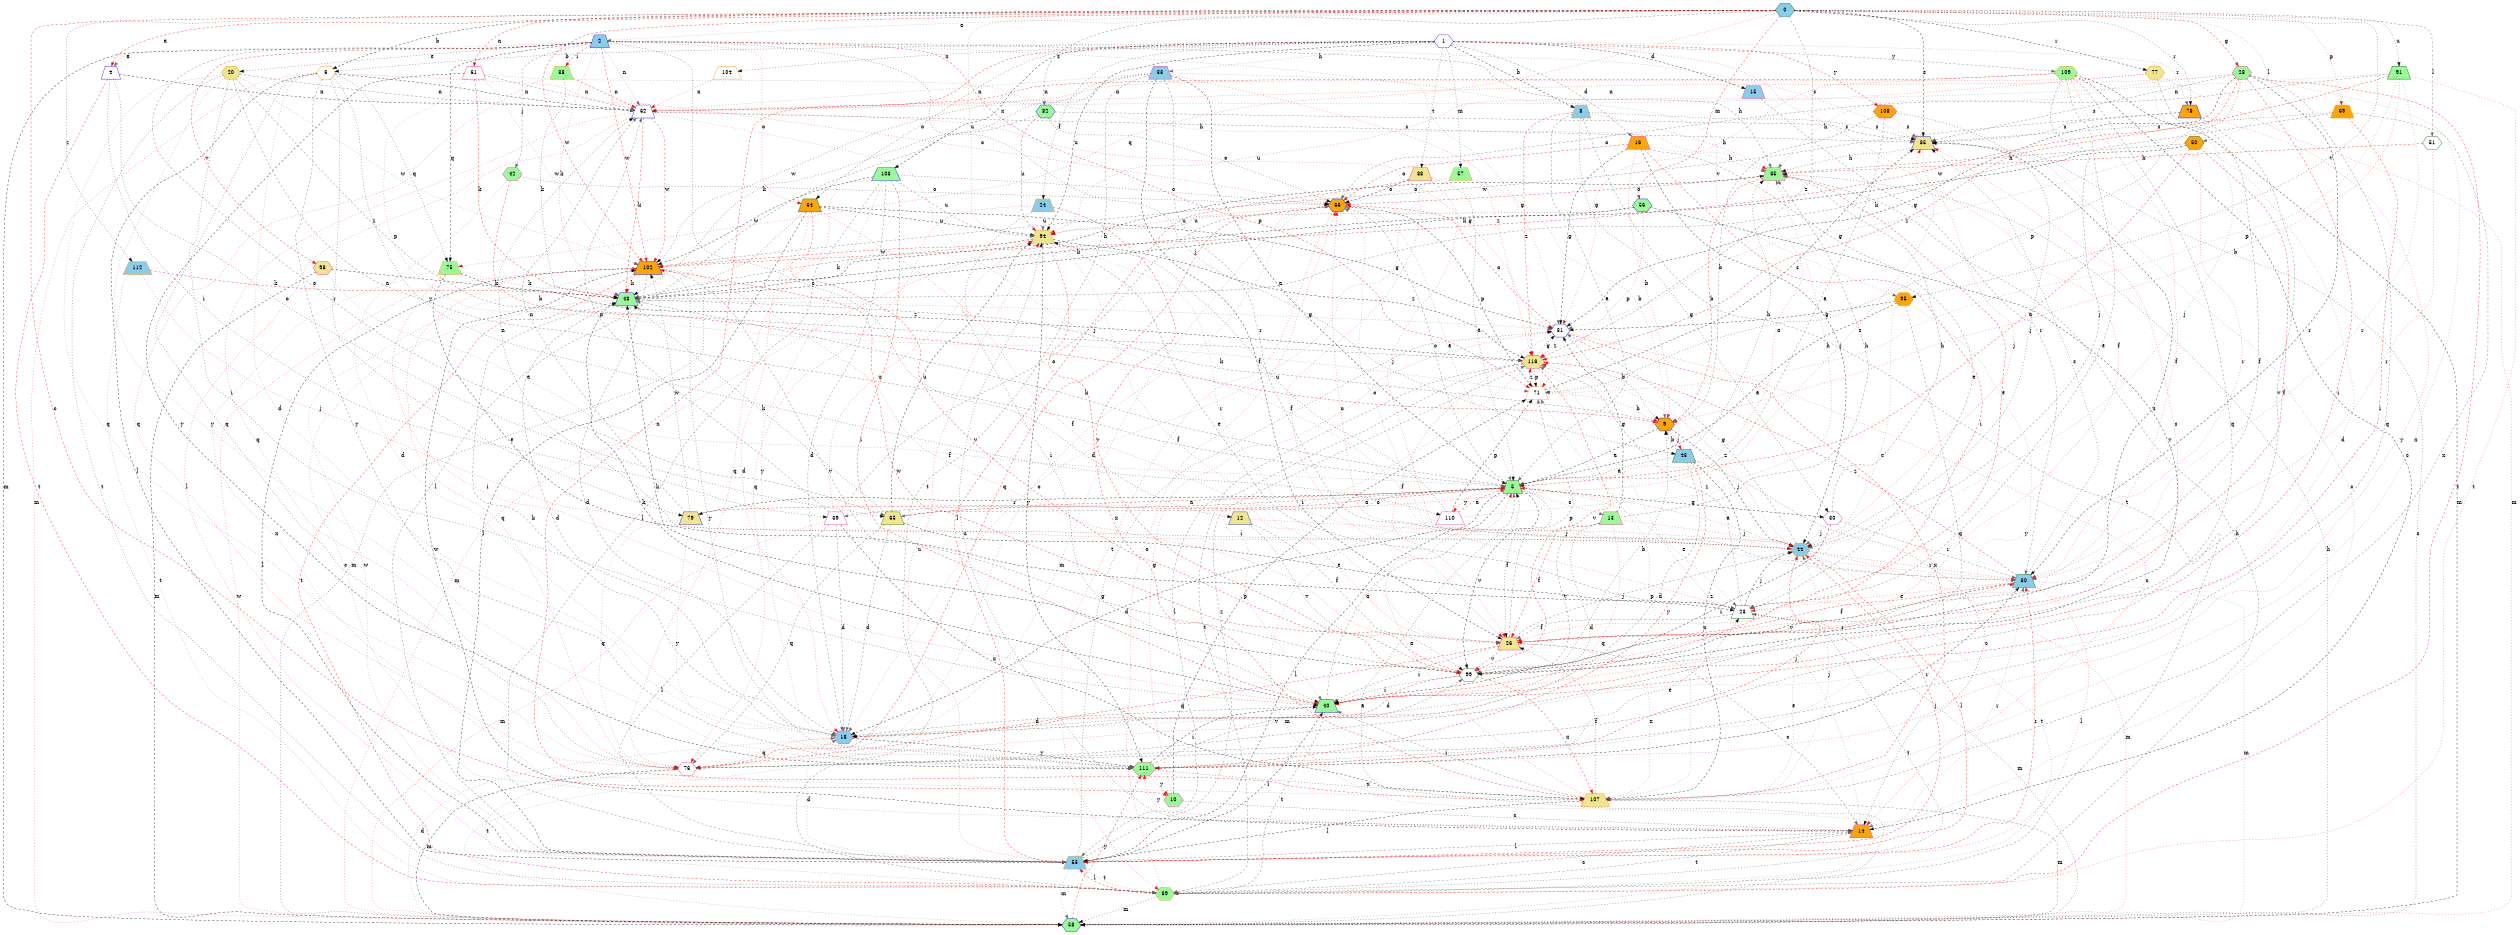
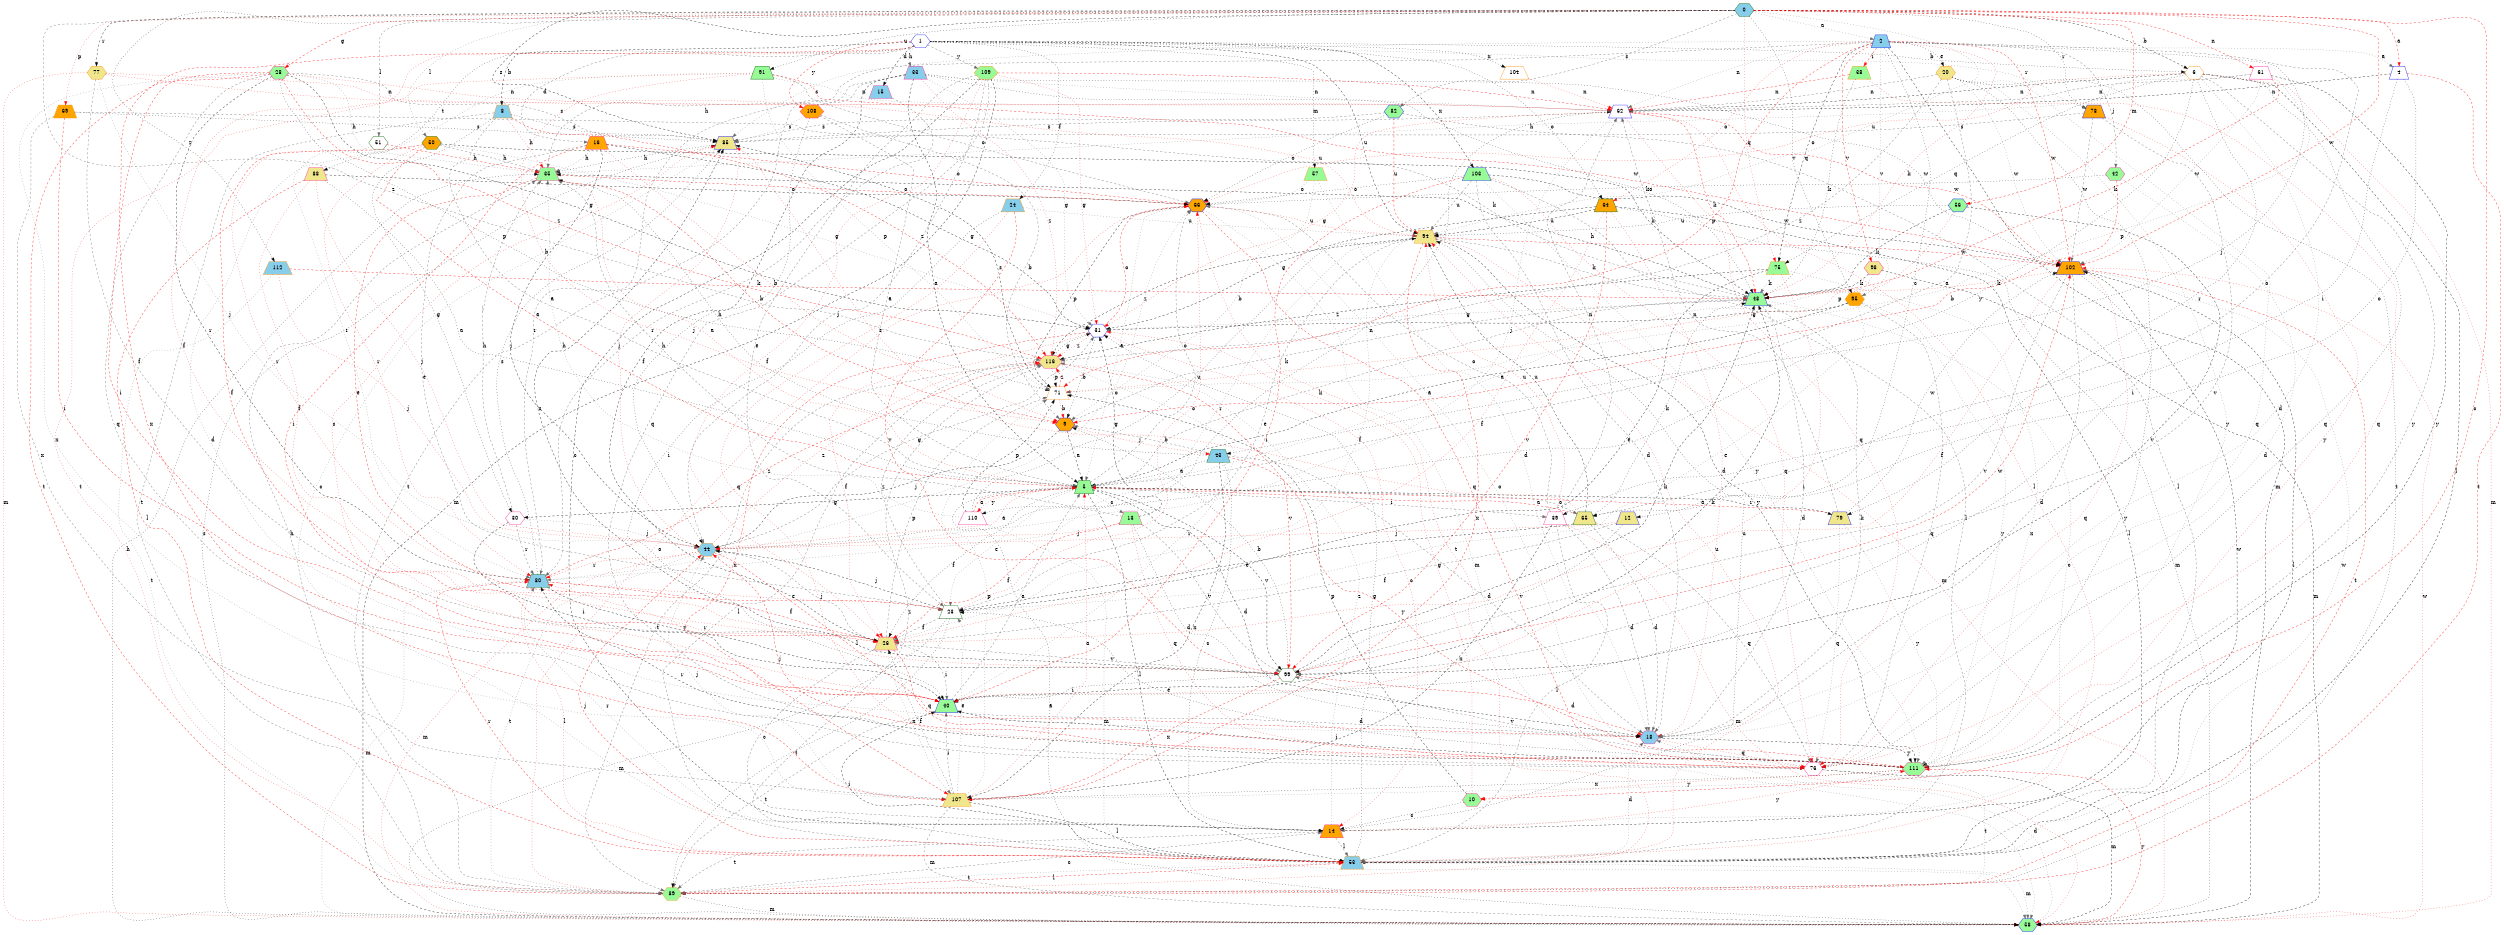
edge "44" -> "53": now "44" -> "18"
